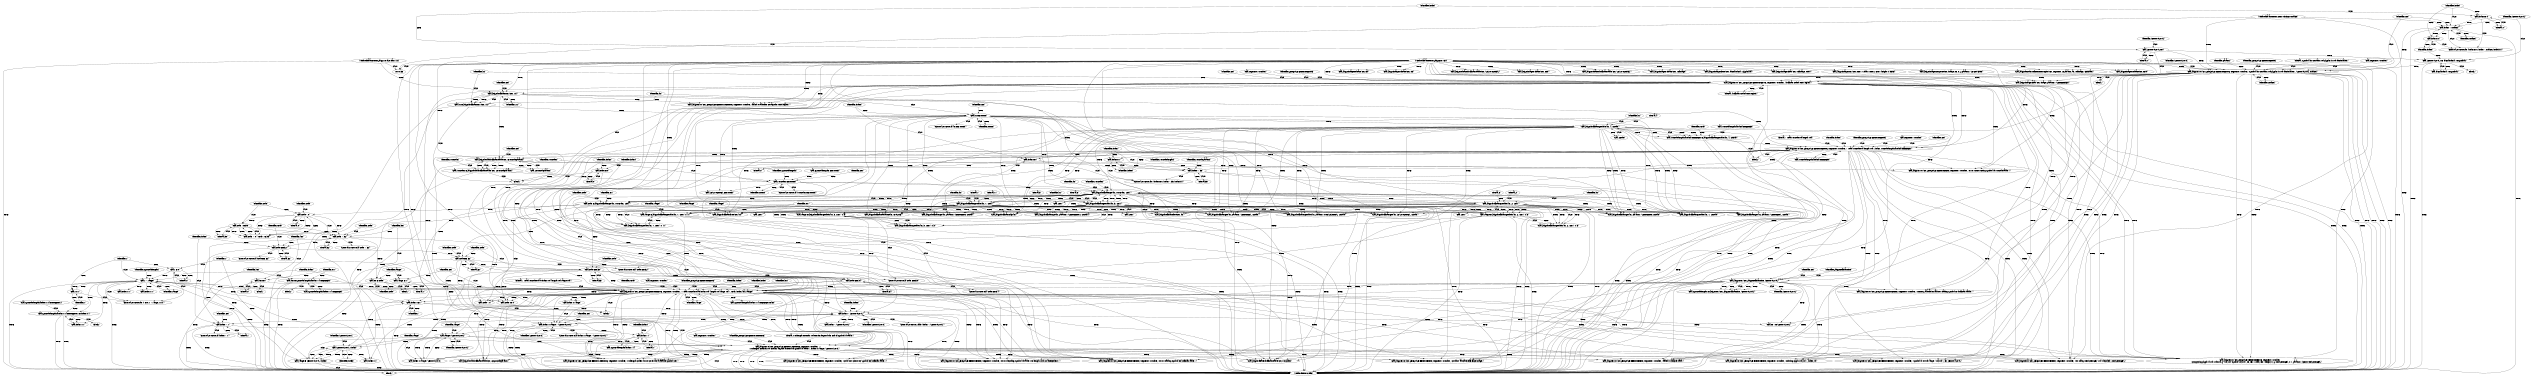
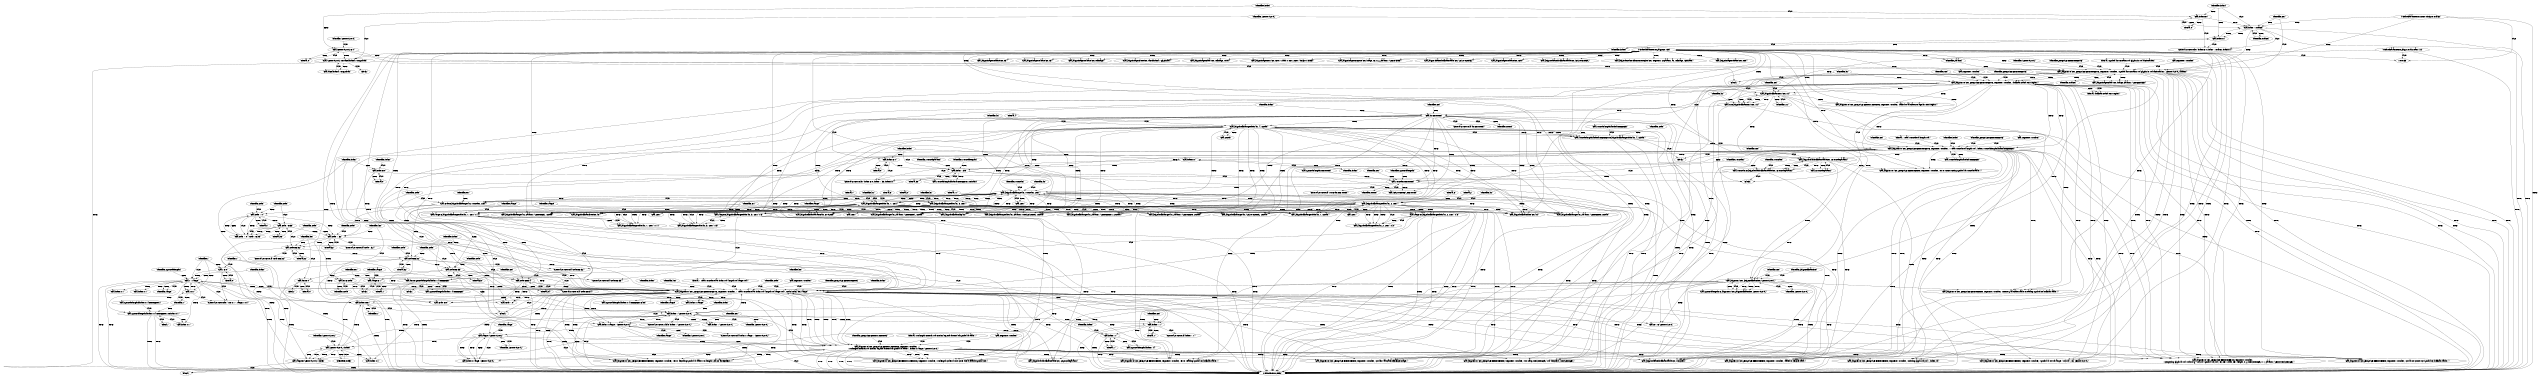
edge "(MethodParameterIn,Jbig2Ctx *ctx)" -> "(Call,jbig2_image_clear(ctx, image, params->SBDEFPIXEL))": now "(MethodParameterIn,Jbig2Ctx *ctx)" -> "(Identifier,params)"
edge "(Call,hs = jbig2_huffman_new(ctx, ws))" -> "(Call,jbig2_huffman_new(ctx, ws))": added, label "CFG:"
edge "(Call,jbig2_huffman_get_bits(hs, 4, &code))" -> "(Call,jbig2_huffman_get(hs, params->SBHUFFRDW, &code1))": now "(Literal,11)" -> "(Call,jbig2_huffman_get(hs, params->SBHUFFRDW, &code1))"
node "(Call,runcodelengths[index].RANGELOW = index)": added
